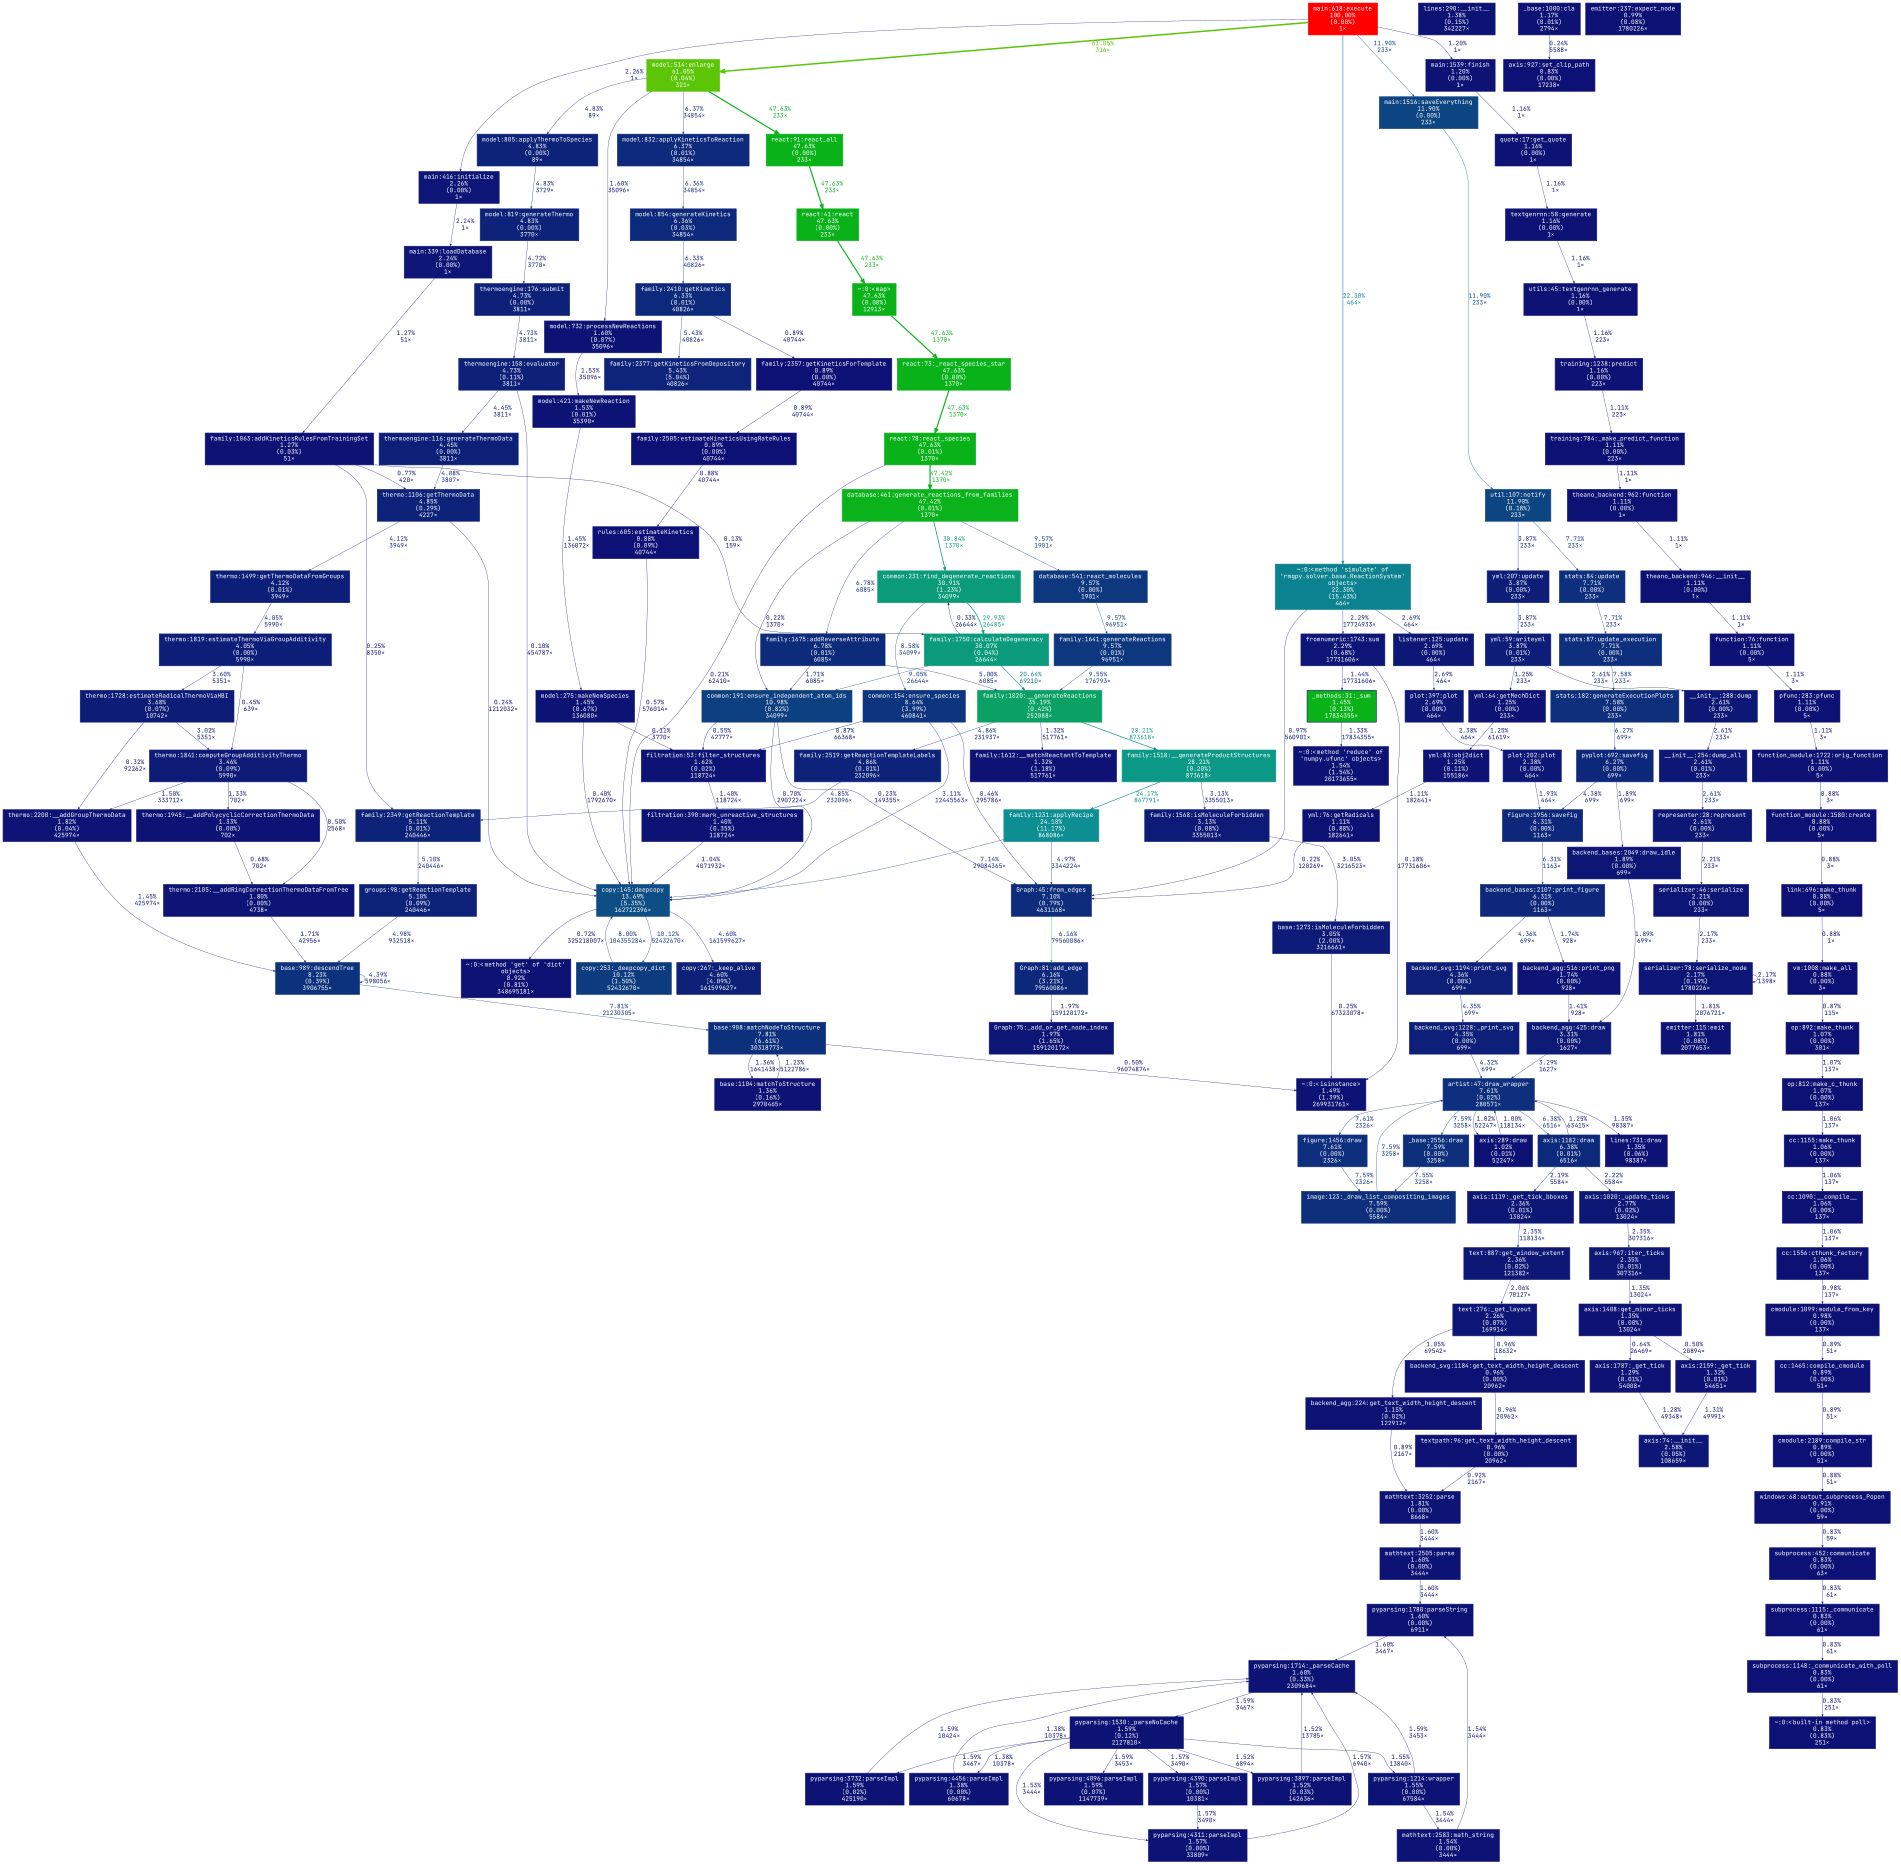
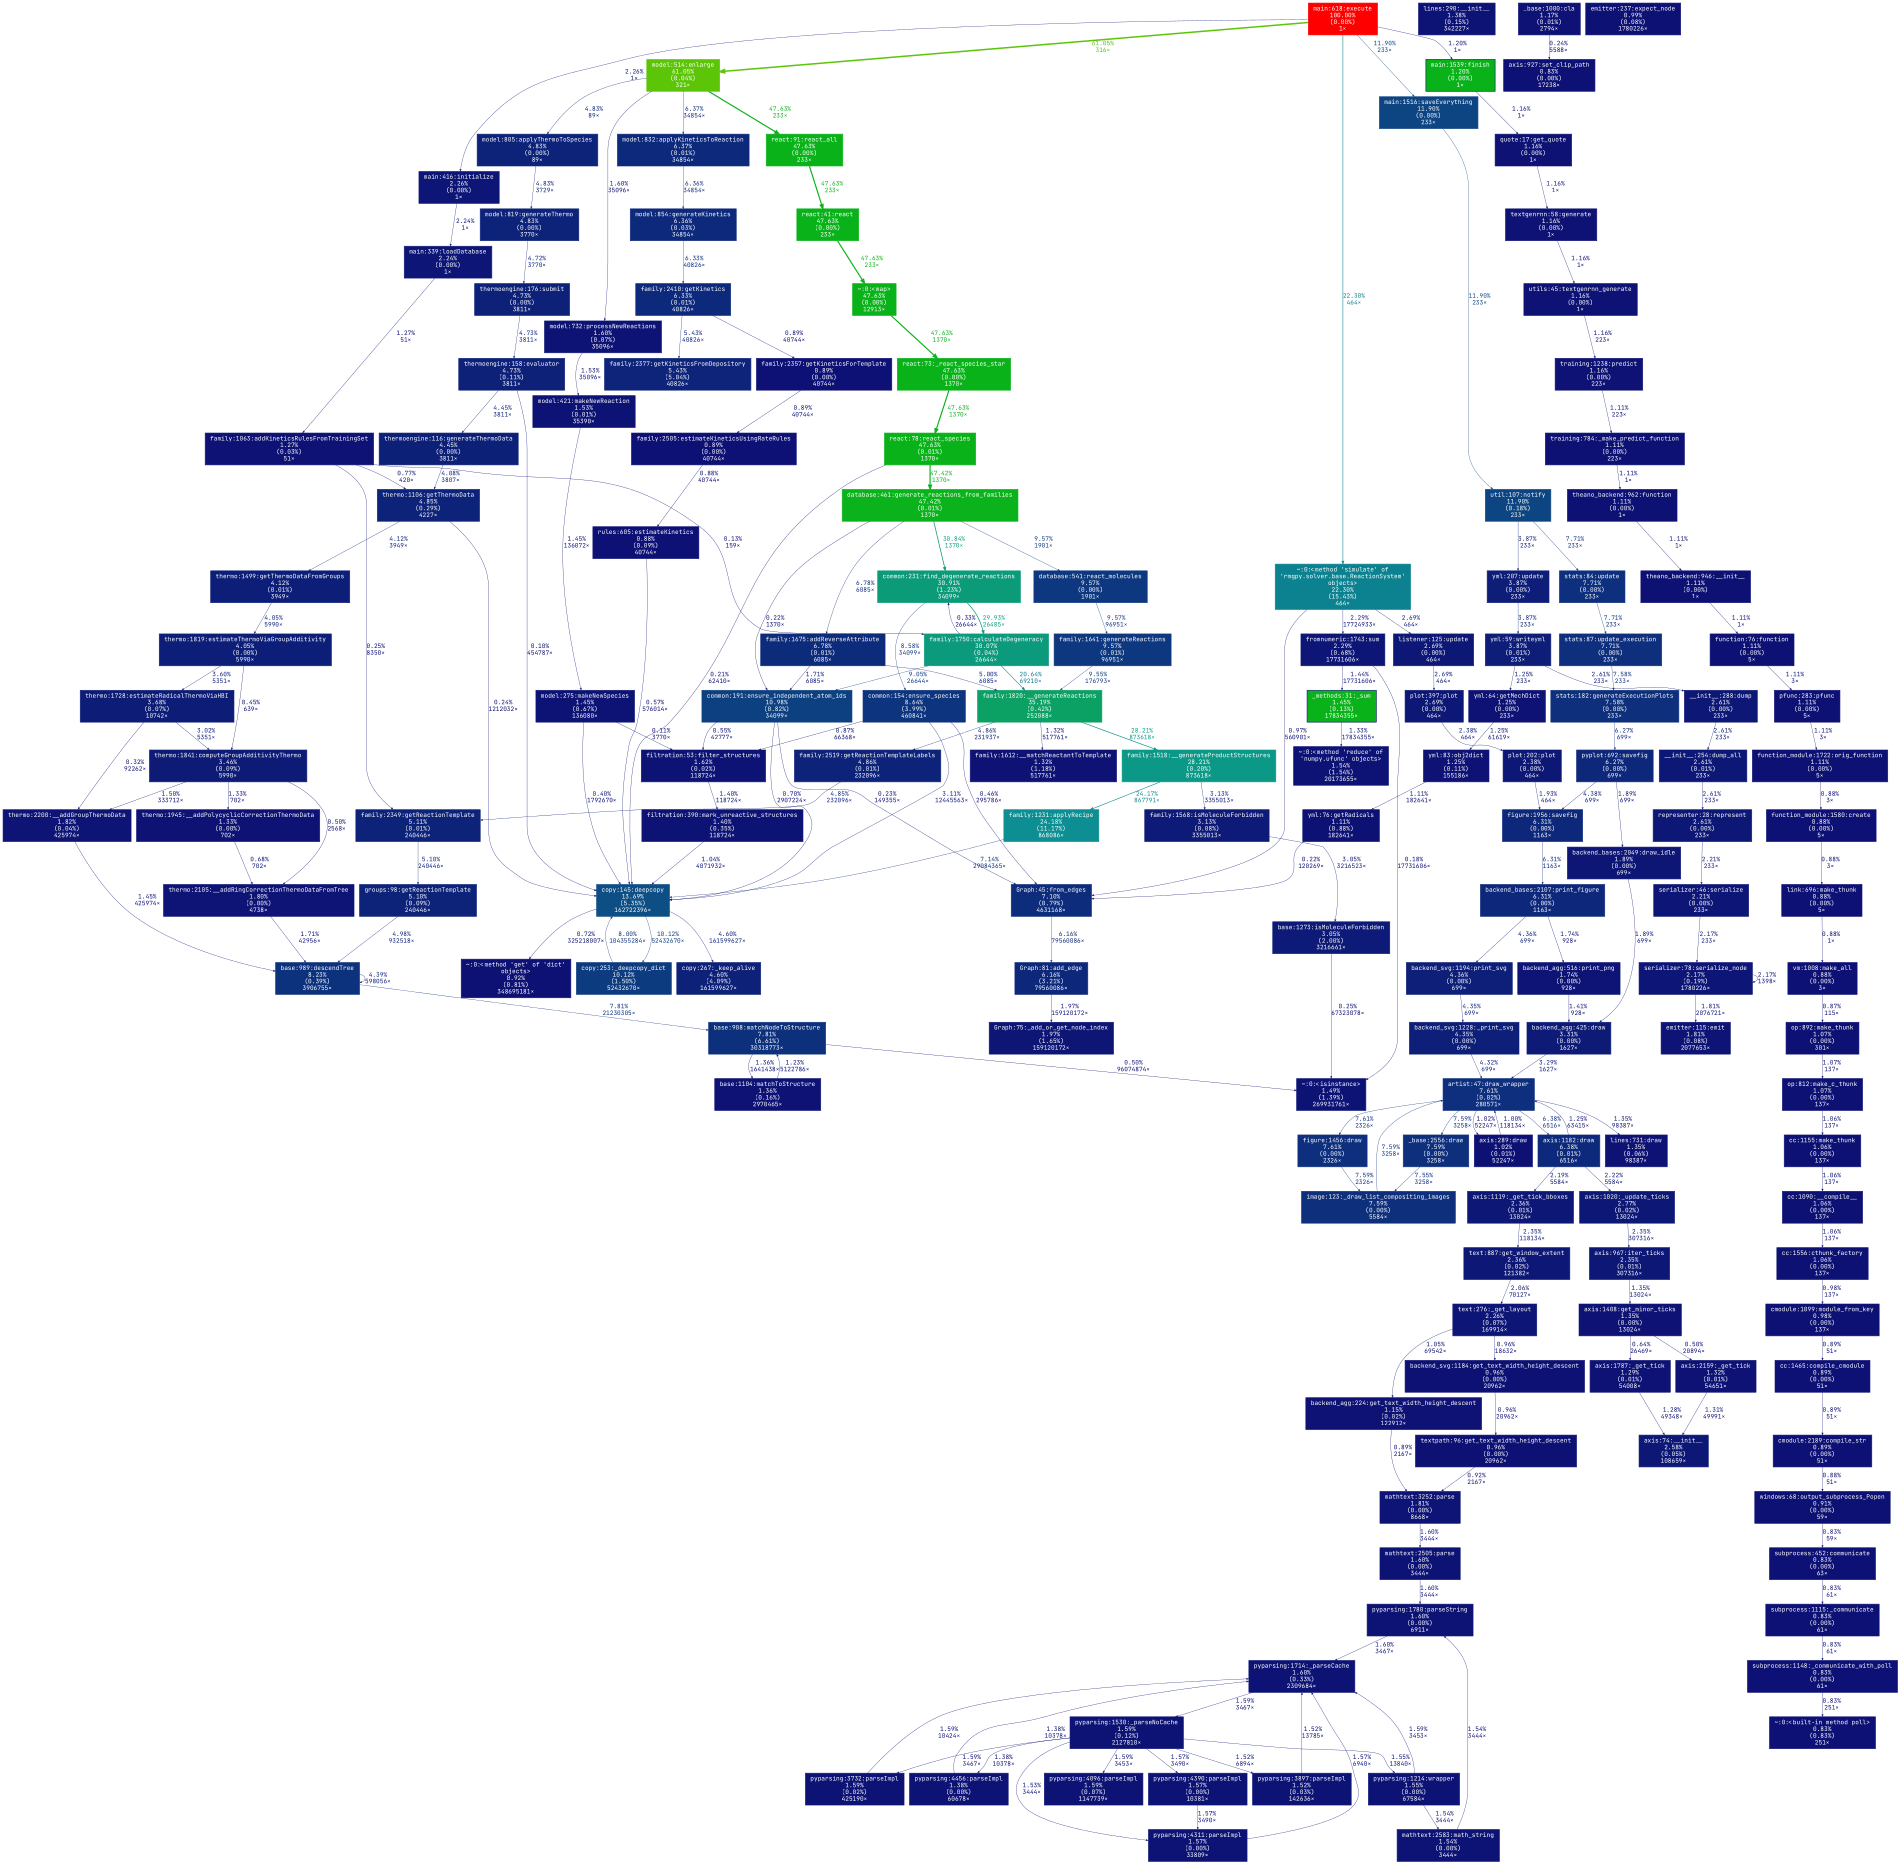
node "main:1539:finish 1.20% (0.00%) 1×": fillcolor #0d1274 -> #0ab21a
edge "family:1231:applyRecipe 24.18% (11.17%) 868086×" -> "Graph:45:from_edges 7.10% (0.79%) 4631168×": removed, label "4.97% 3344224×"
edge "Graph:45:from_edges 7.10% (0.79%) 4631168×" -> "Graph:81:add_edge 6.16% (3.21%) 79560086×": color #0ab21a -> #0d287b
